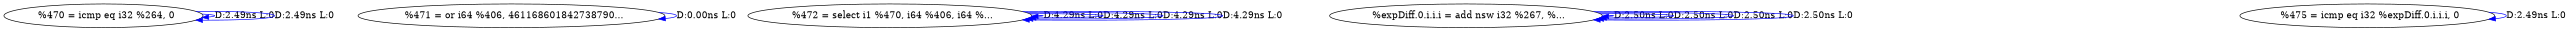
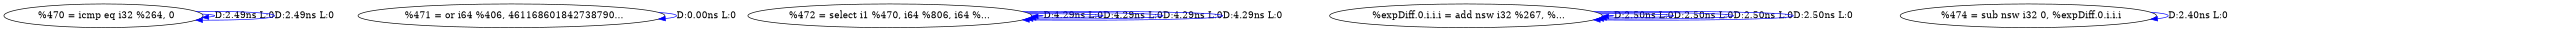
node "%472 = select i1 %470, i64 %406, i64 %...": label "%472 = select i1 %470, i64 %406, i64 %..." -> "%472 = select i1 %470, i64 %806, i64 %..."
node "%474 = sub nsw i32 0, %expDiff.0.i.i.i": added
node "%475 = icmp eq i32 %expDiff.0.i.i.i, 0": removed
